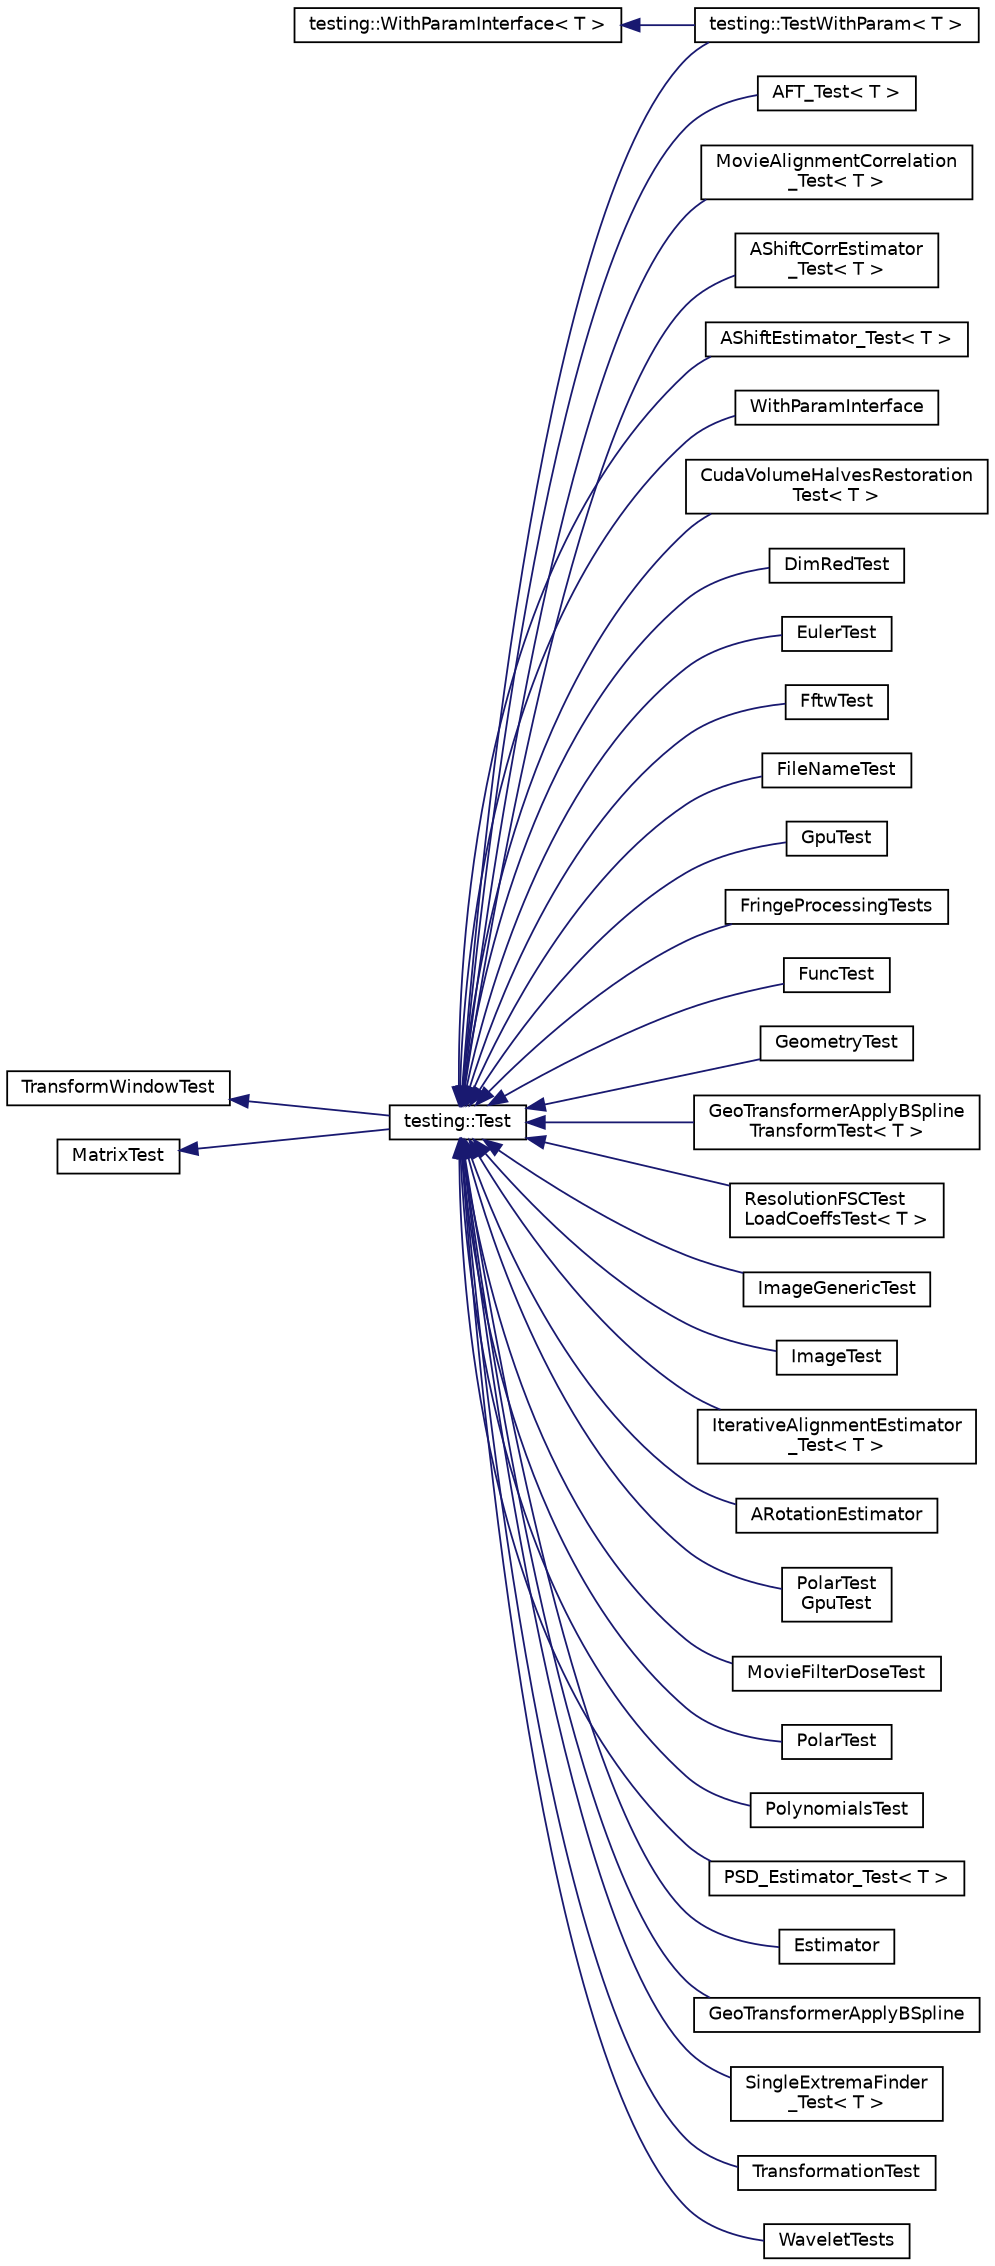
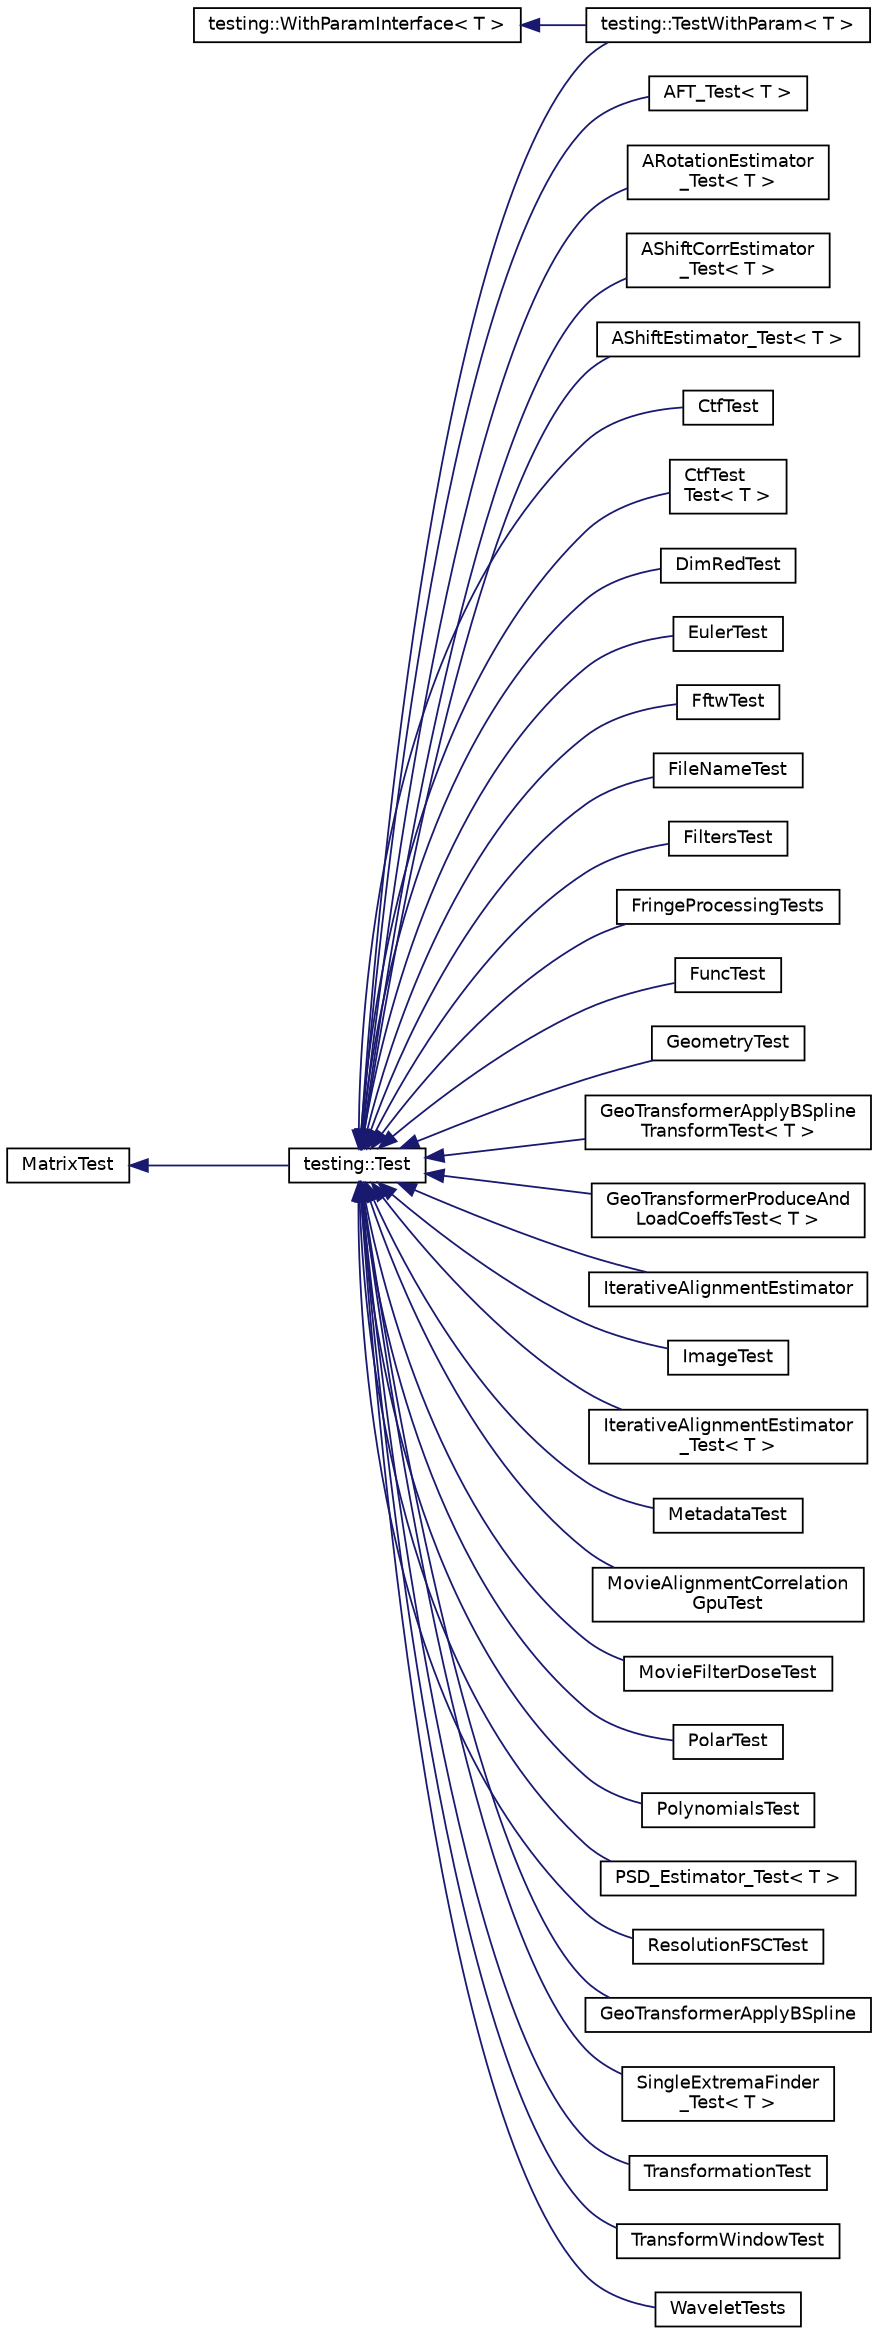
node "MovieAlignmentCorrelation _Test< T >": label "MovieAlignmentCorrelation _Test< T >" -> "ARotationEstimator _Test< T >"
node "WithParamInterface": label "WithParamInterface" -> "CtfTest"
node "CudaVolumeHalvesRestoration Test< T >": label "CudaVolumeHalvesRestoration Test< T >" -> "CtfTest Test< T >"
node "GpuTest": label "GpuTest" -> "FiltersTest"
edge "testing::Test" -> "TransformWindowTest": reversed
node "ResolutionFSCTest LoadCoeffsTest< T >": label "ResolutionFSCTest LoadCoeffsTest< T >" -> "GeoTransformerProduceAnd LoadCoeffsTest< T >"
node "ImageGenericTest": label "ImageGenericTest" -> "IterativeAlignmentEstimator"
node "ARotationEstimator": label "ARotationEstimator" -> "MetadataTest"
node "PolarTest GpuTest": label "PolarTest GpuTest" -> "MovieAlignmentCorrelation GpuTest"
node "Estimator": label "Estimator" -> "ResolutionFSCTest"
